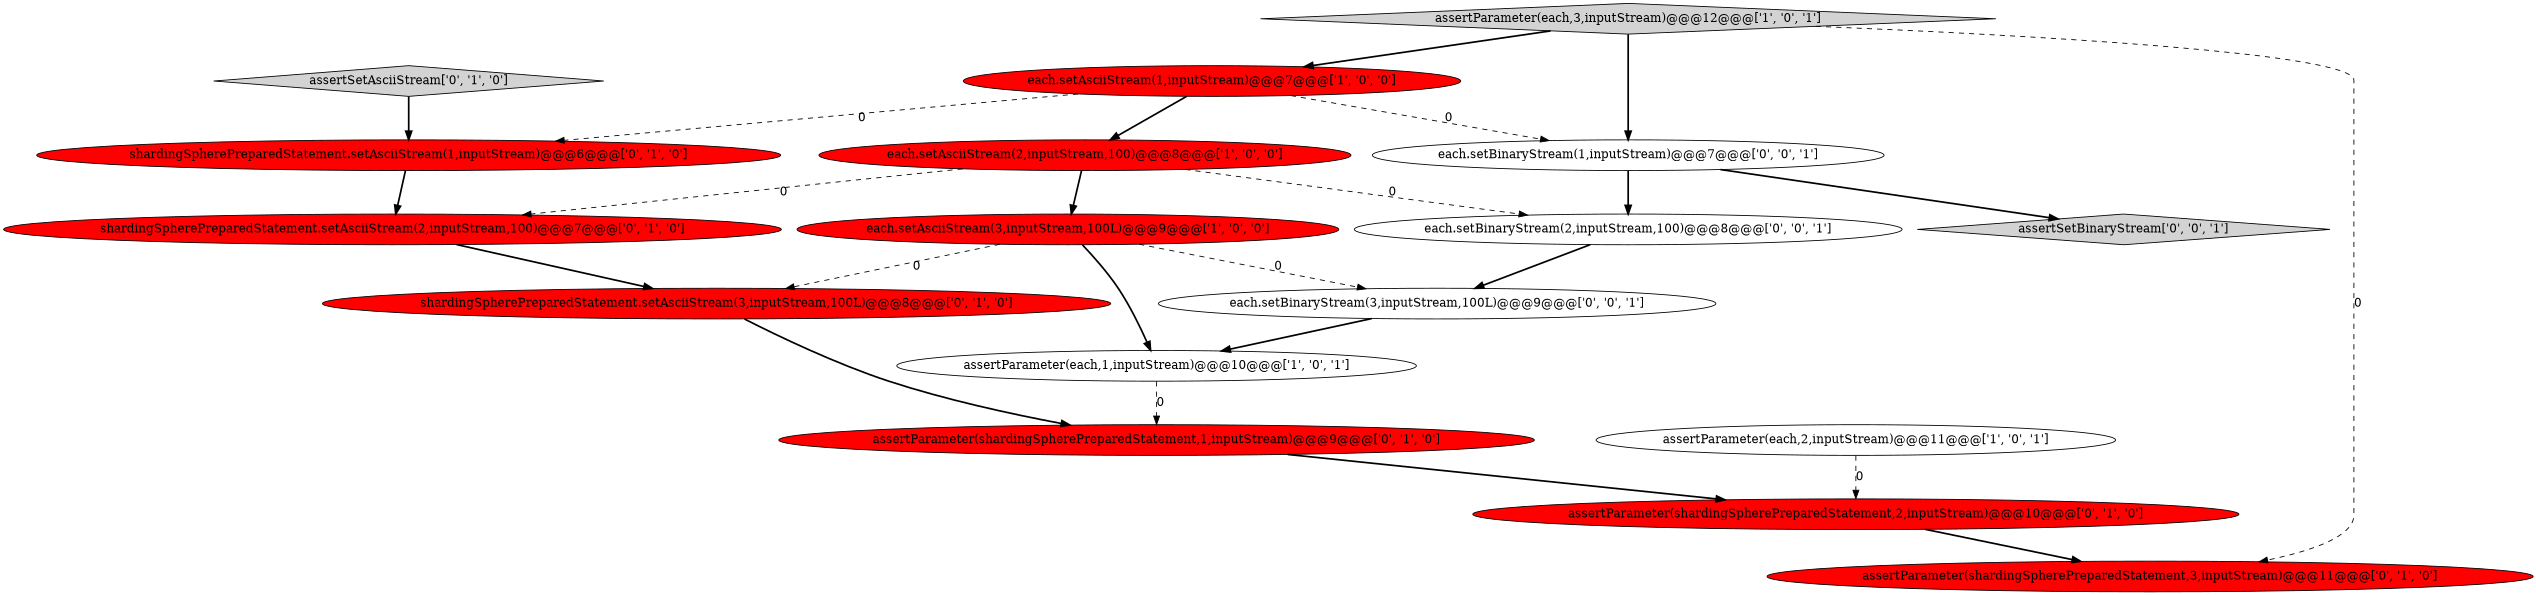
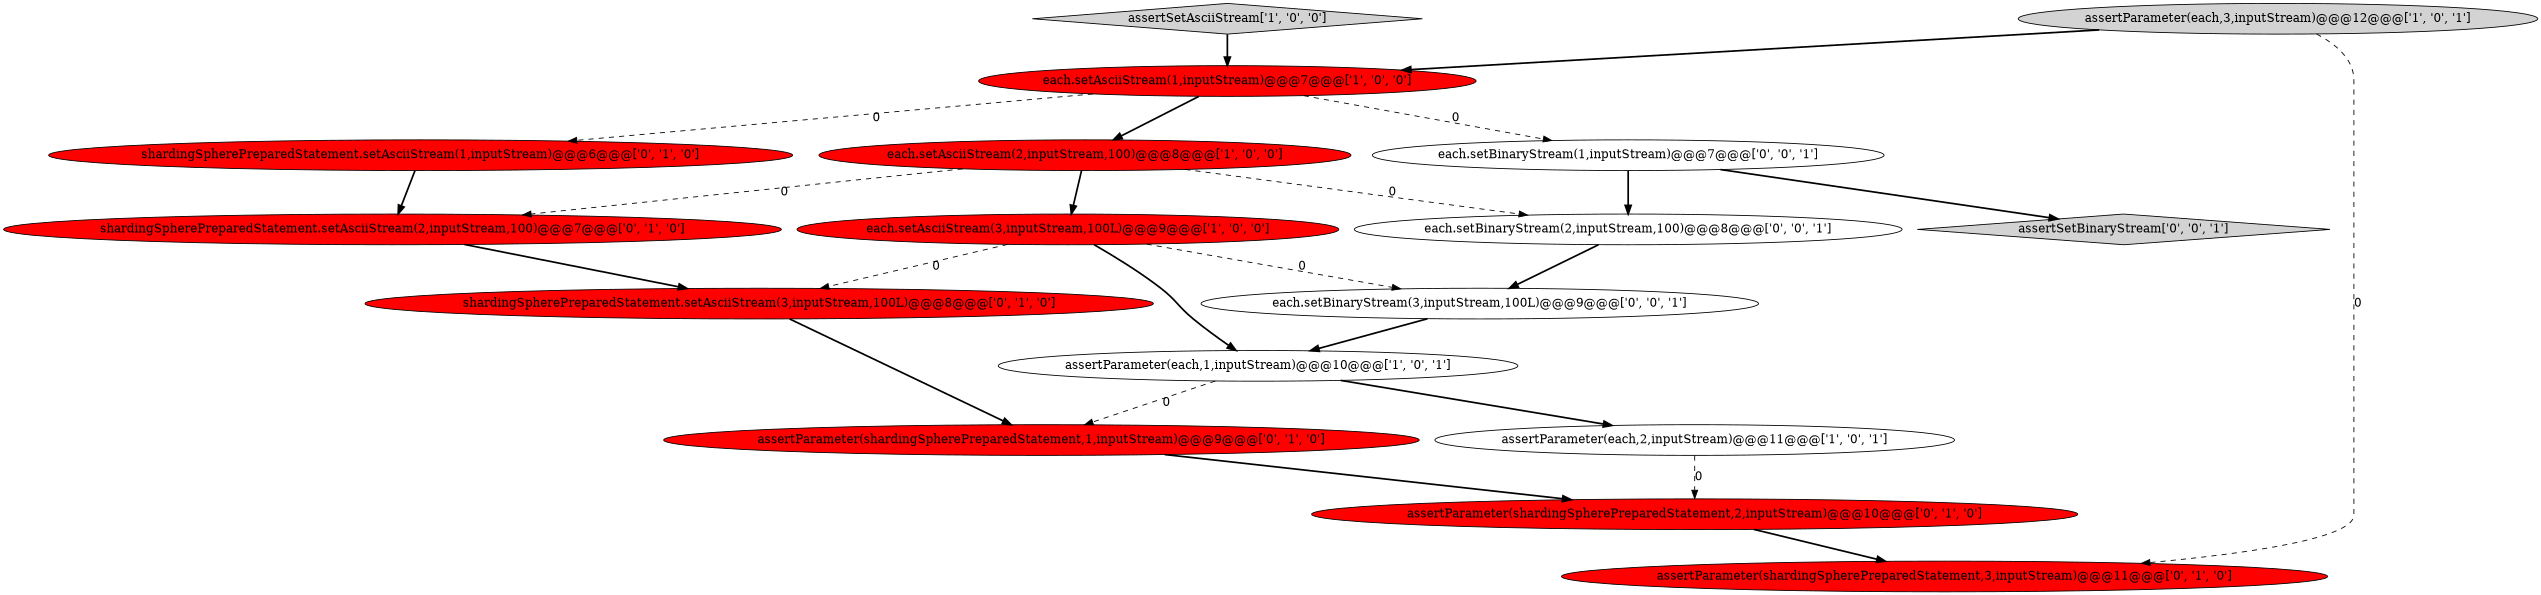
node "assertSetAsciiStream['1', '0', '0']": added
node "assertParameter(each,3,inputStream)@@@12@@@['1', '0', '1']": shape diamond -> ellipse
node "assertSetAsciiStream['0', '1', '0']": removed
edge "assertParameter(each,3,inputStream)@@@12@@@['1', '0', '1']" -> "each.setBinaryStream(1,inputStream)@@@7@@@['0', '0', '1']": removed
edge "assertParameter(each,1,inputStream)@@@10@@@['1', '0', '1']" -> "assertParameter(each,2,inputStream)@@@11@@@['1', '0', '1']": added
